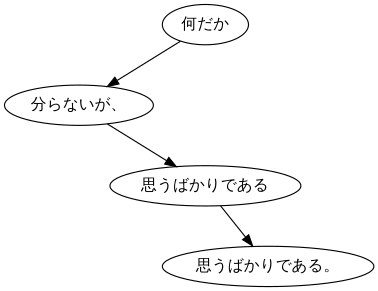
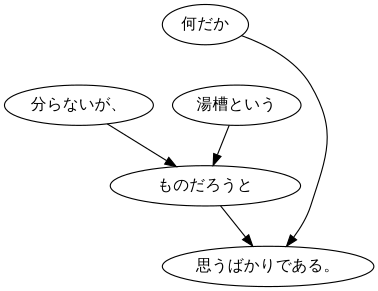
edge "何だか" -> "分らないが、": now "何だか" -> "思うばかりである。"
node "湯槽という": added
node "思うばかりである": label "思うばかりである" -> "ものだろうと"
